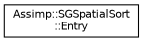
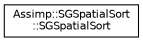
node "Assimp::SGSpatialSort ::Entry": label "Assimp::SGSpatialSort ::Entry" -> "Assimp::SGSpatialSort ::SGSpatialSort"
